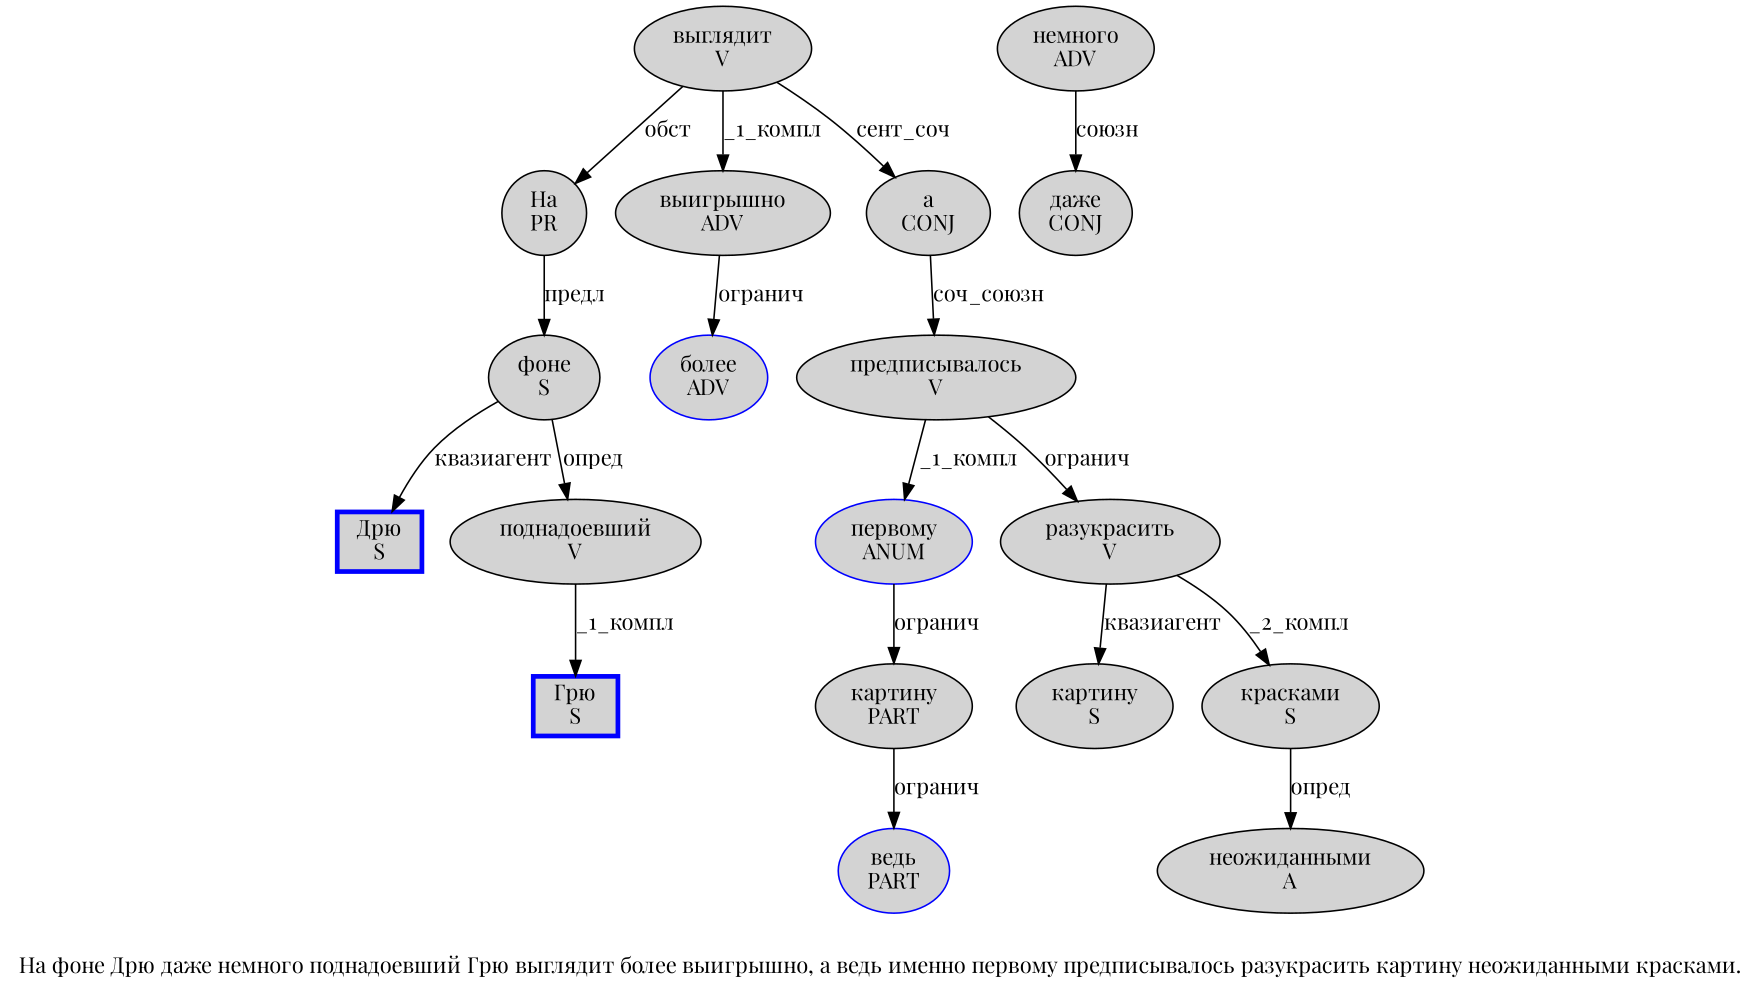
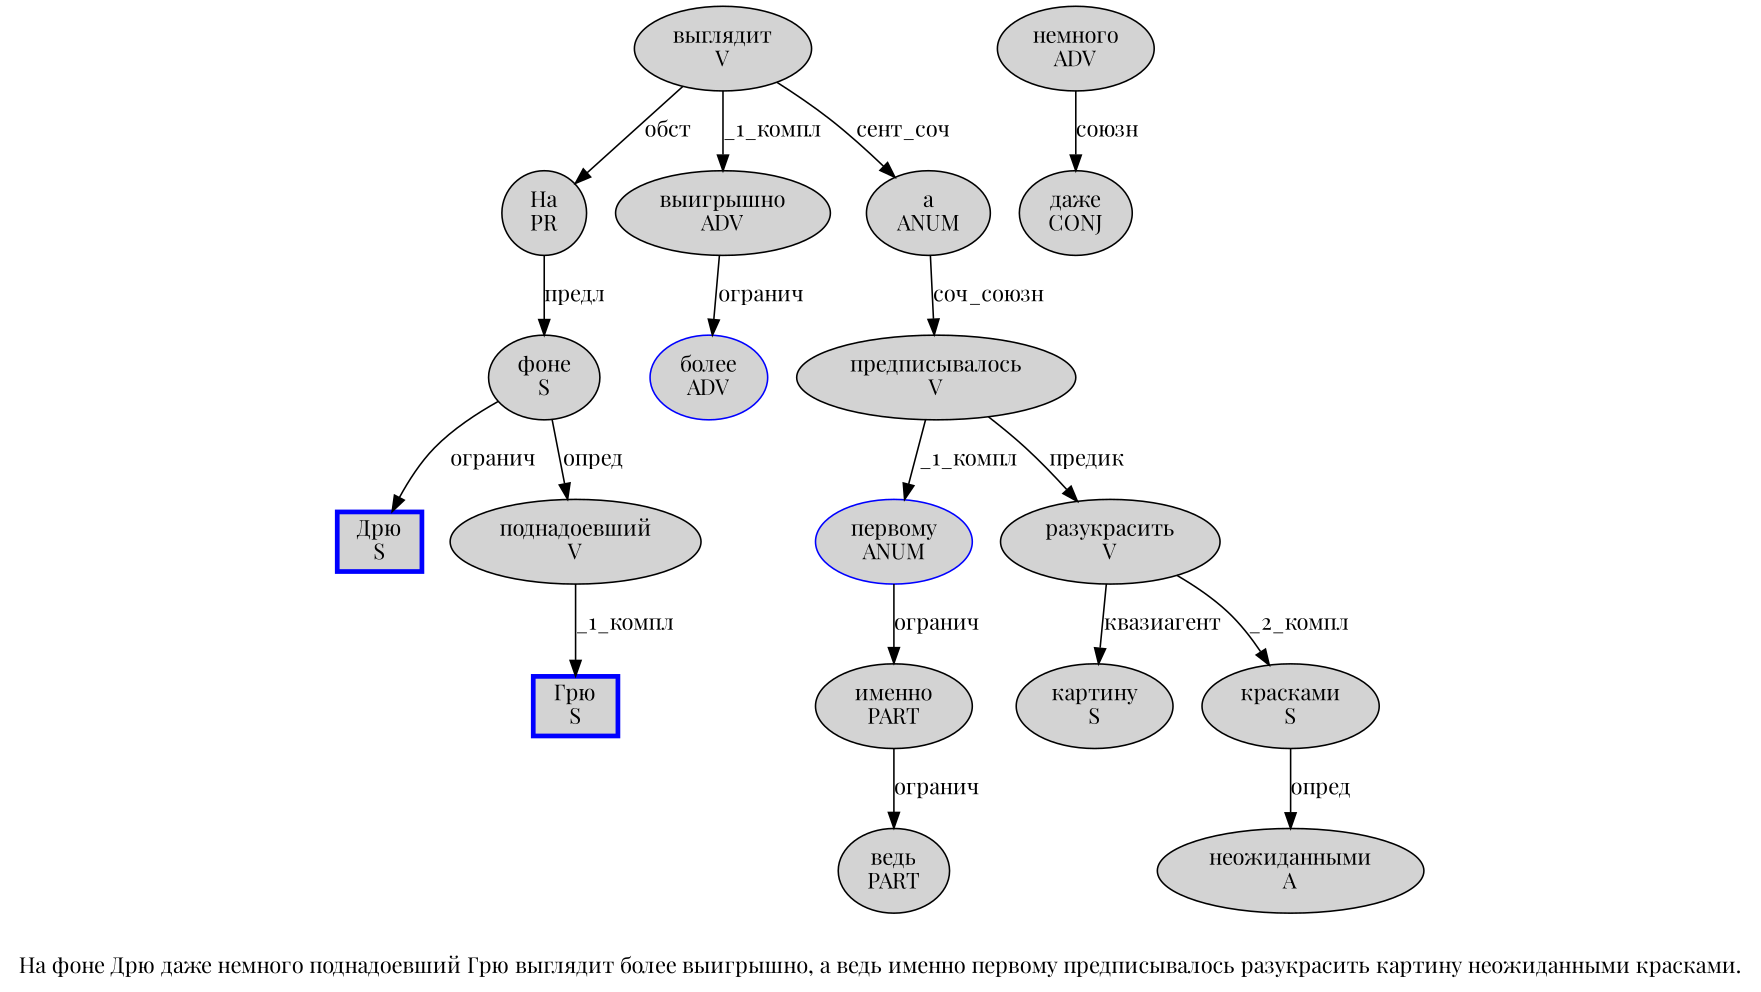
node "а CONJ": label "а CONJ" -> "а ANUM"
edge "фоне S" -> "Дрю S": label "квазиагент" -> "огранич"
edge "предписывалось V" -> "разукрасить V": label "огранич" -> "предик"
node "картину PART": label "картину PART" -> "именно PART"
node "ведь PART": color blue -> black
